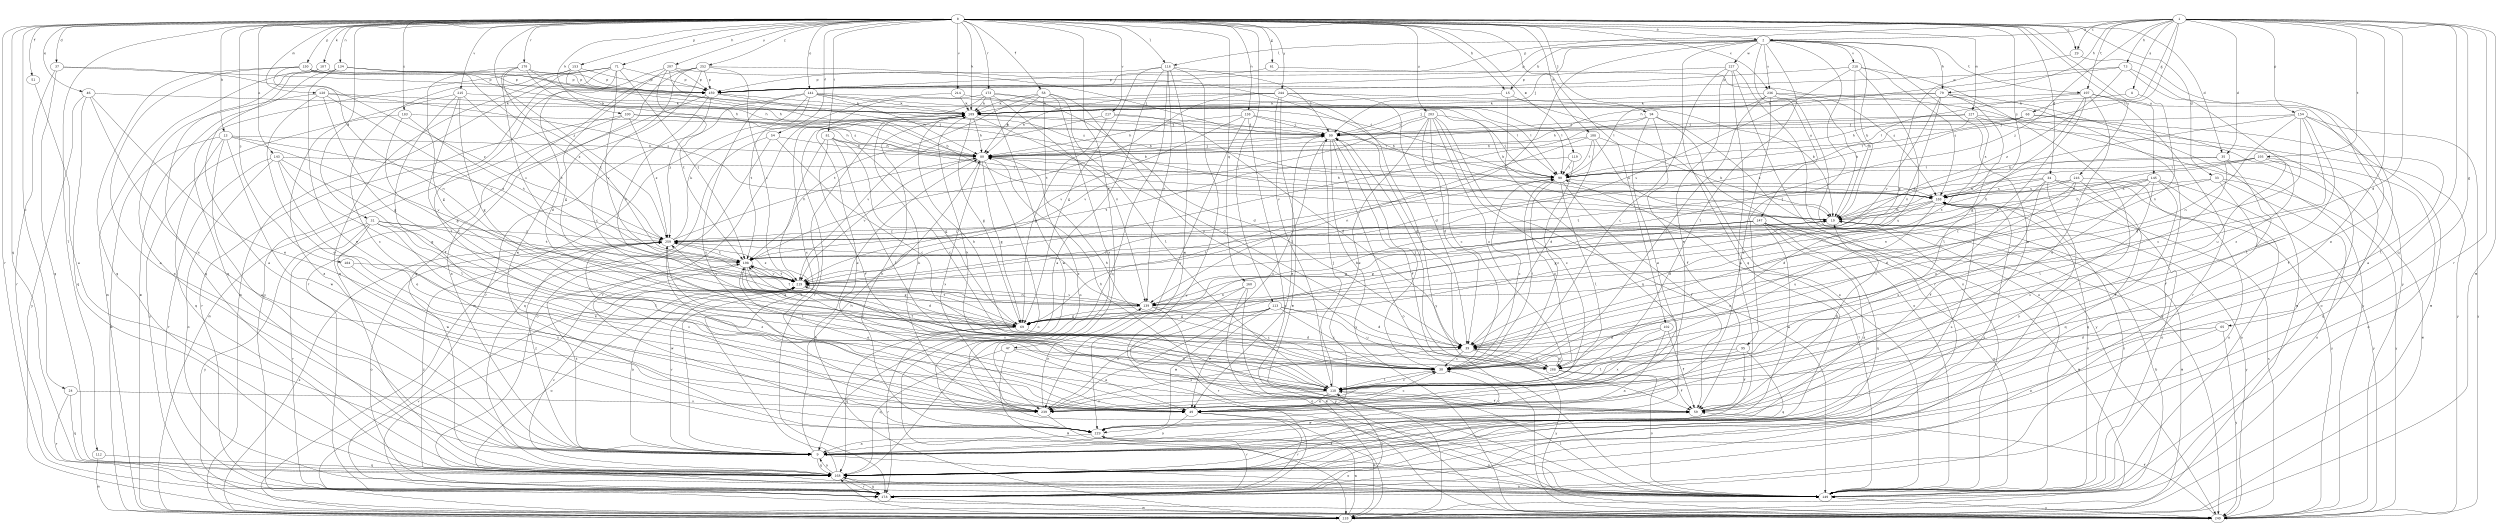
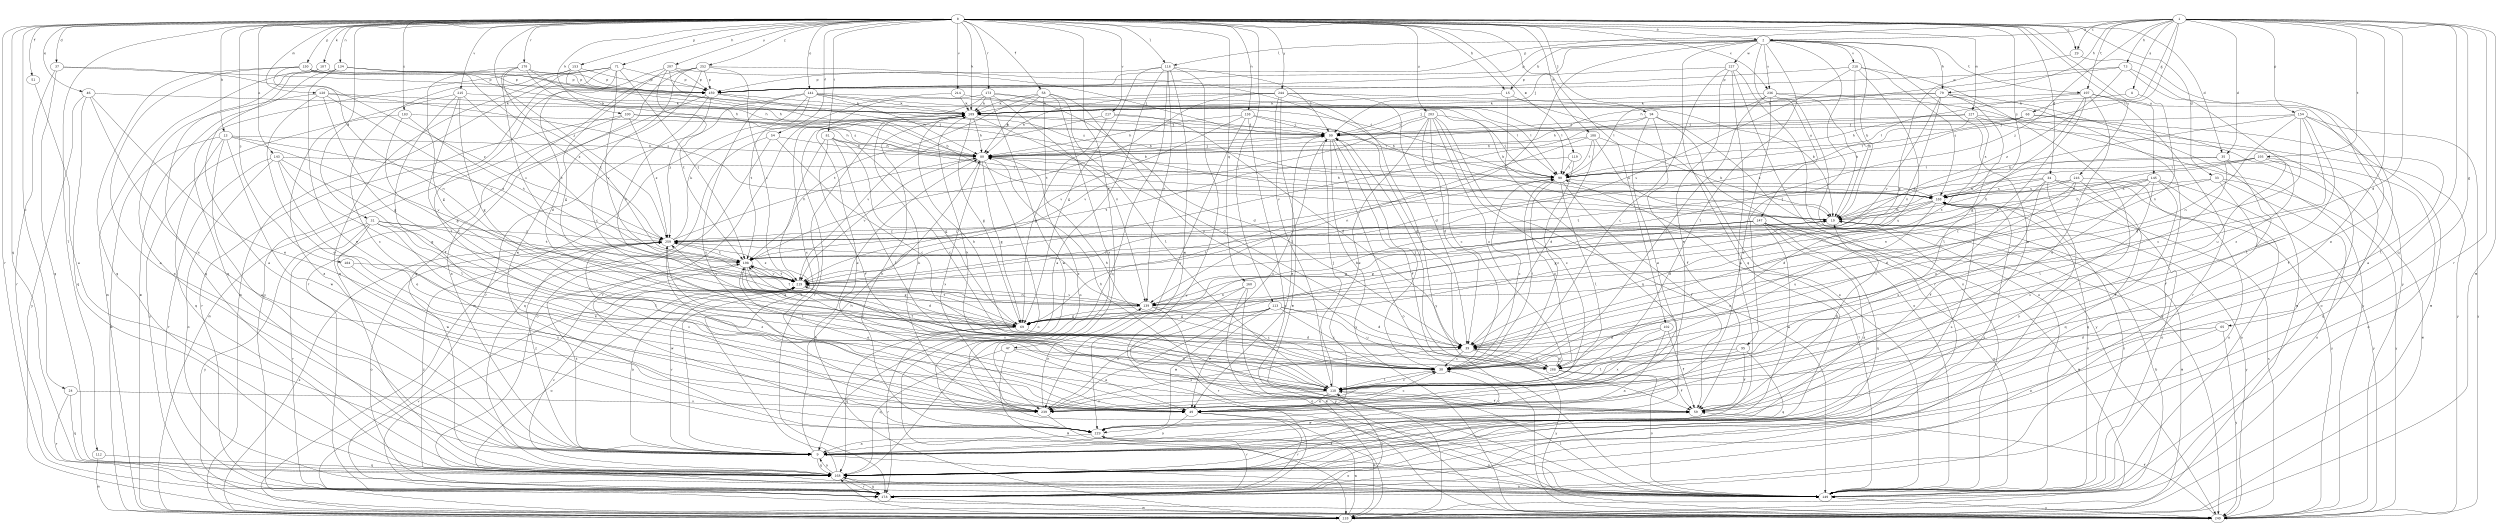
node "61": removed
